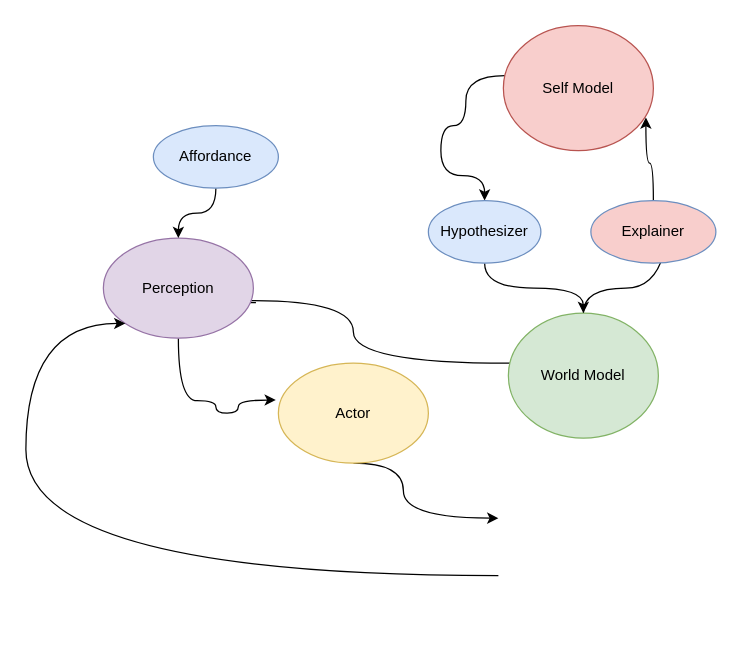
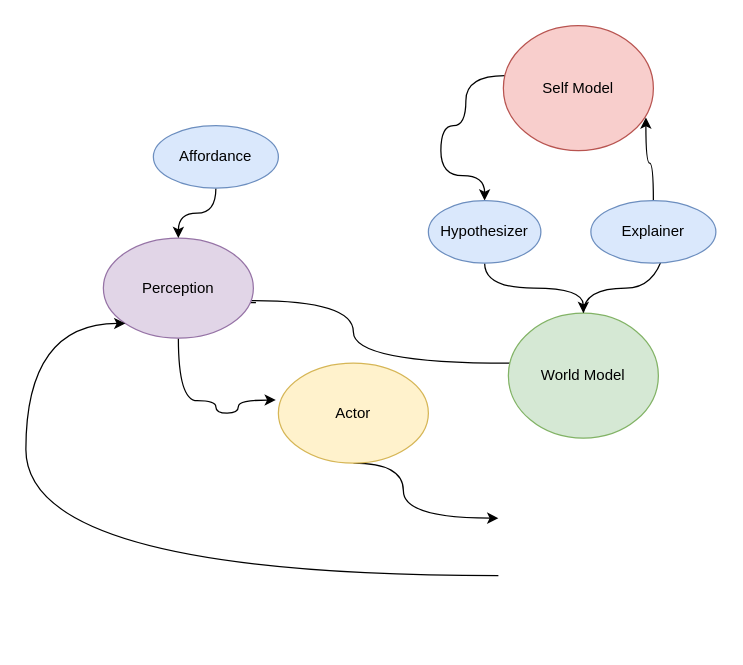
node "Explainer": fillcolor #f8cecc -> #dae8fc
